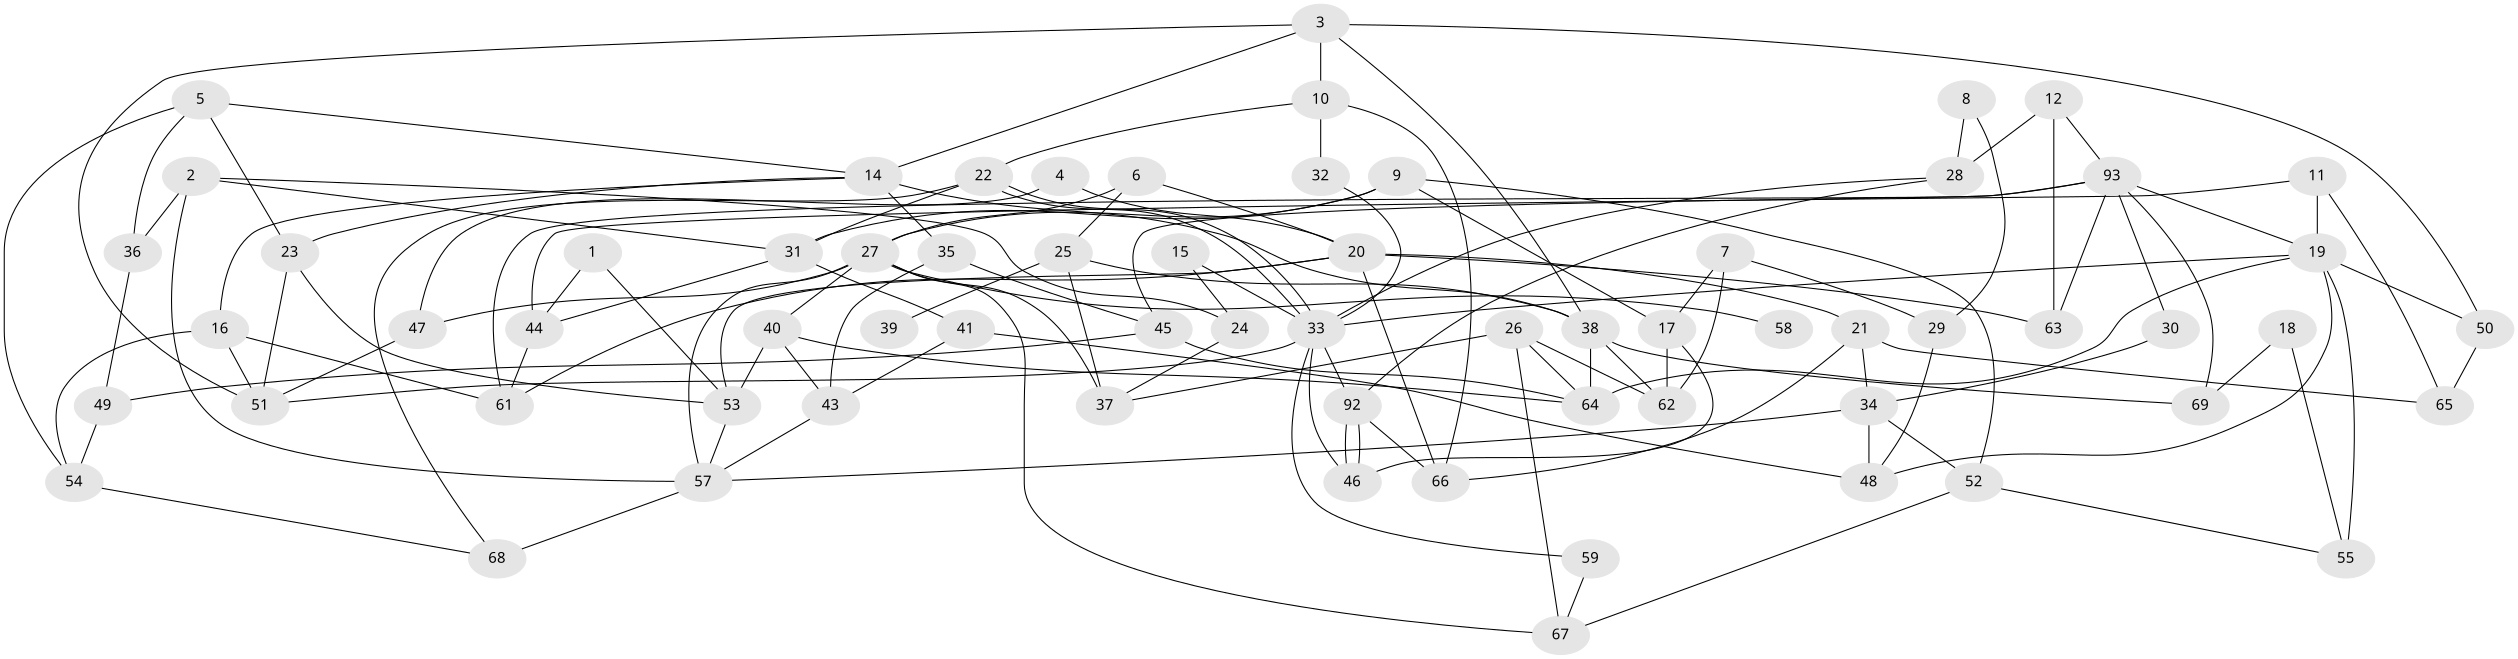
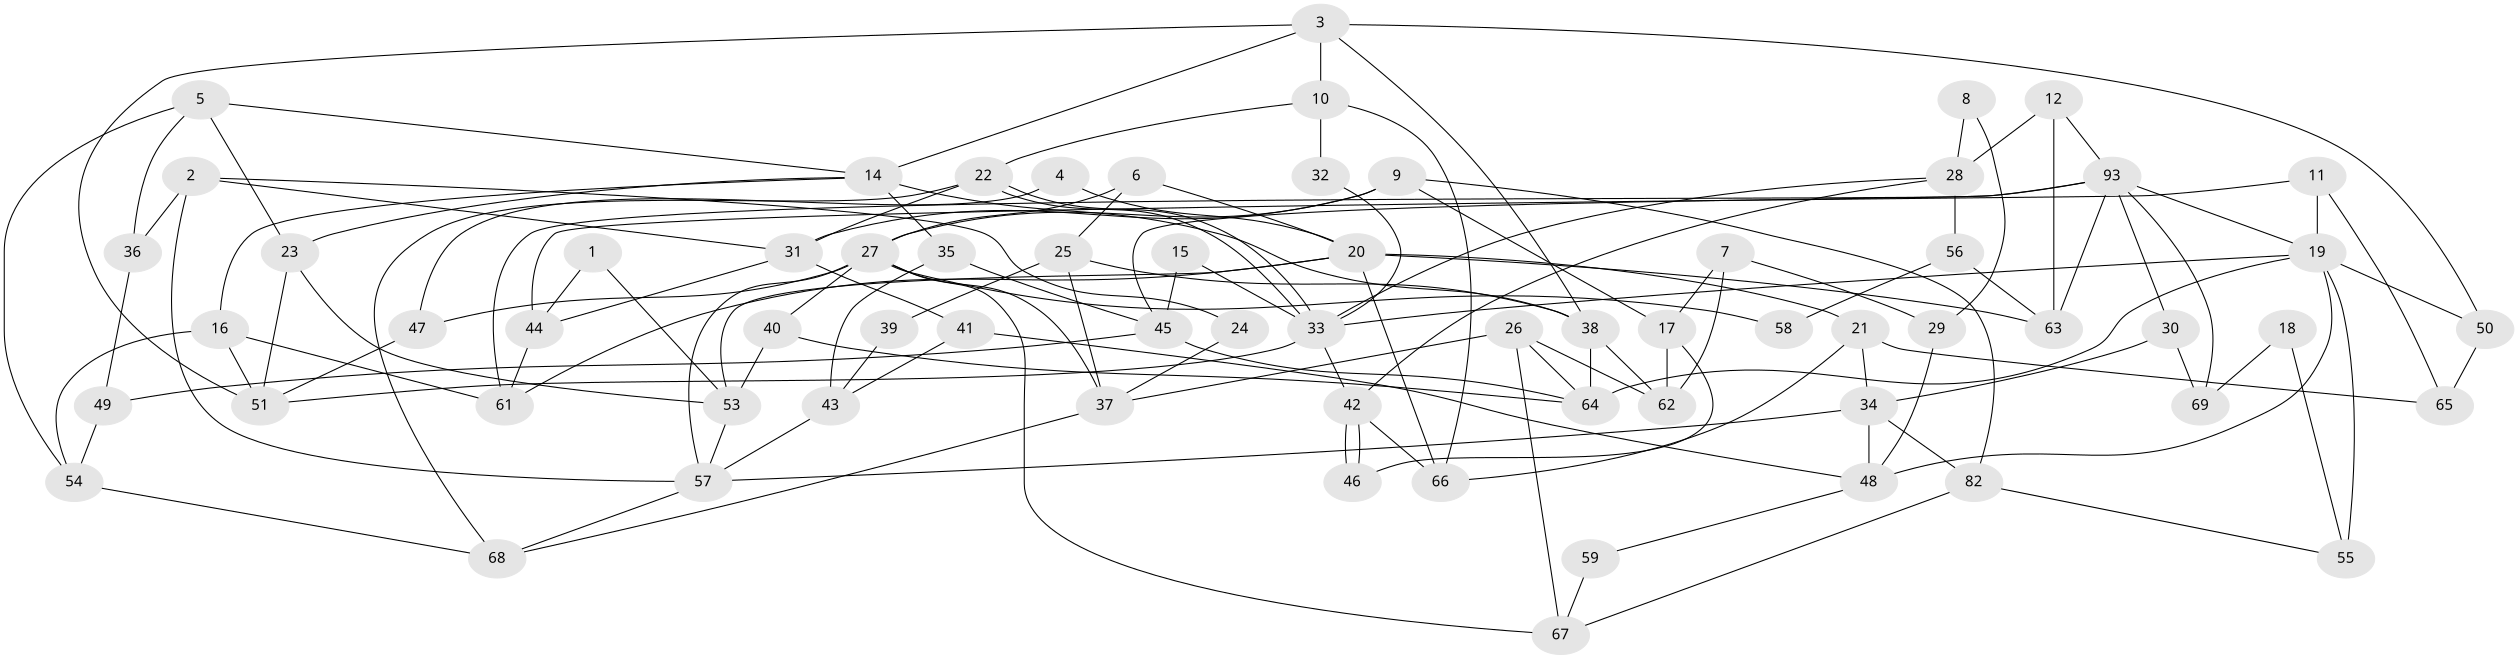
node "56": added
edge "15" -- "24": now "15" -- "45"
edge "40" -- "43": now "39" -- "43"
edge "38" -- "69": now "30" -- "69"
node "92": label "92" -> "42"
edge "33" -- "46": removed
node "52": label "52" -> "82"
edge "37" -- "68": added
edge "33" -- "59": now "48" -- "59"
